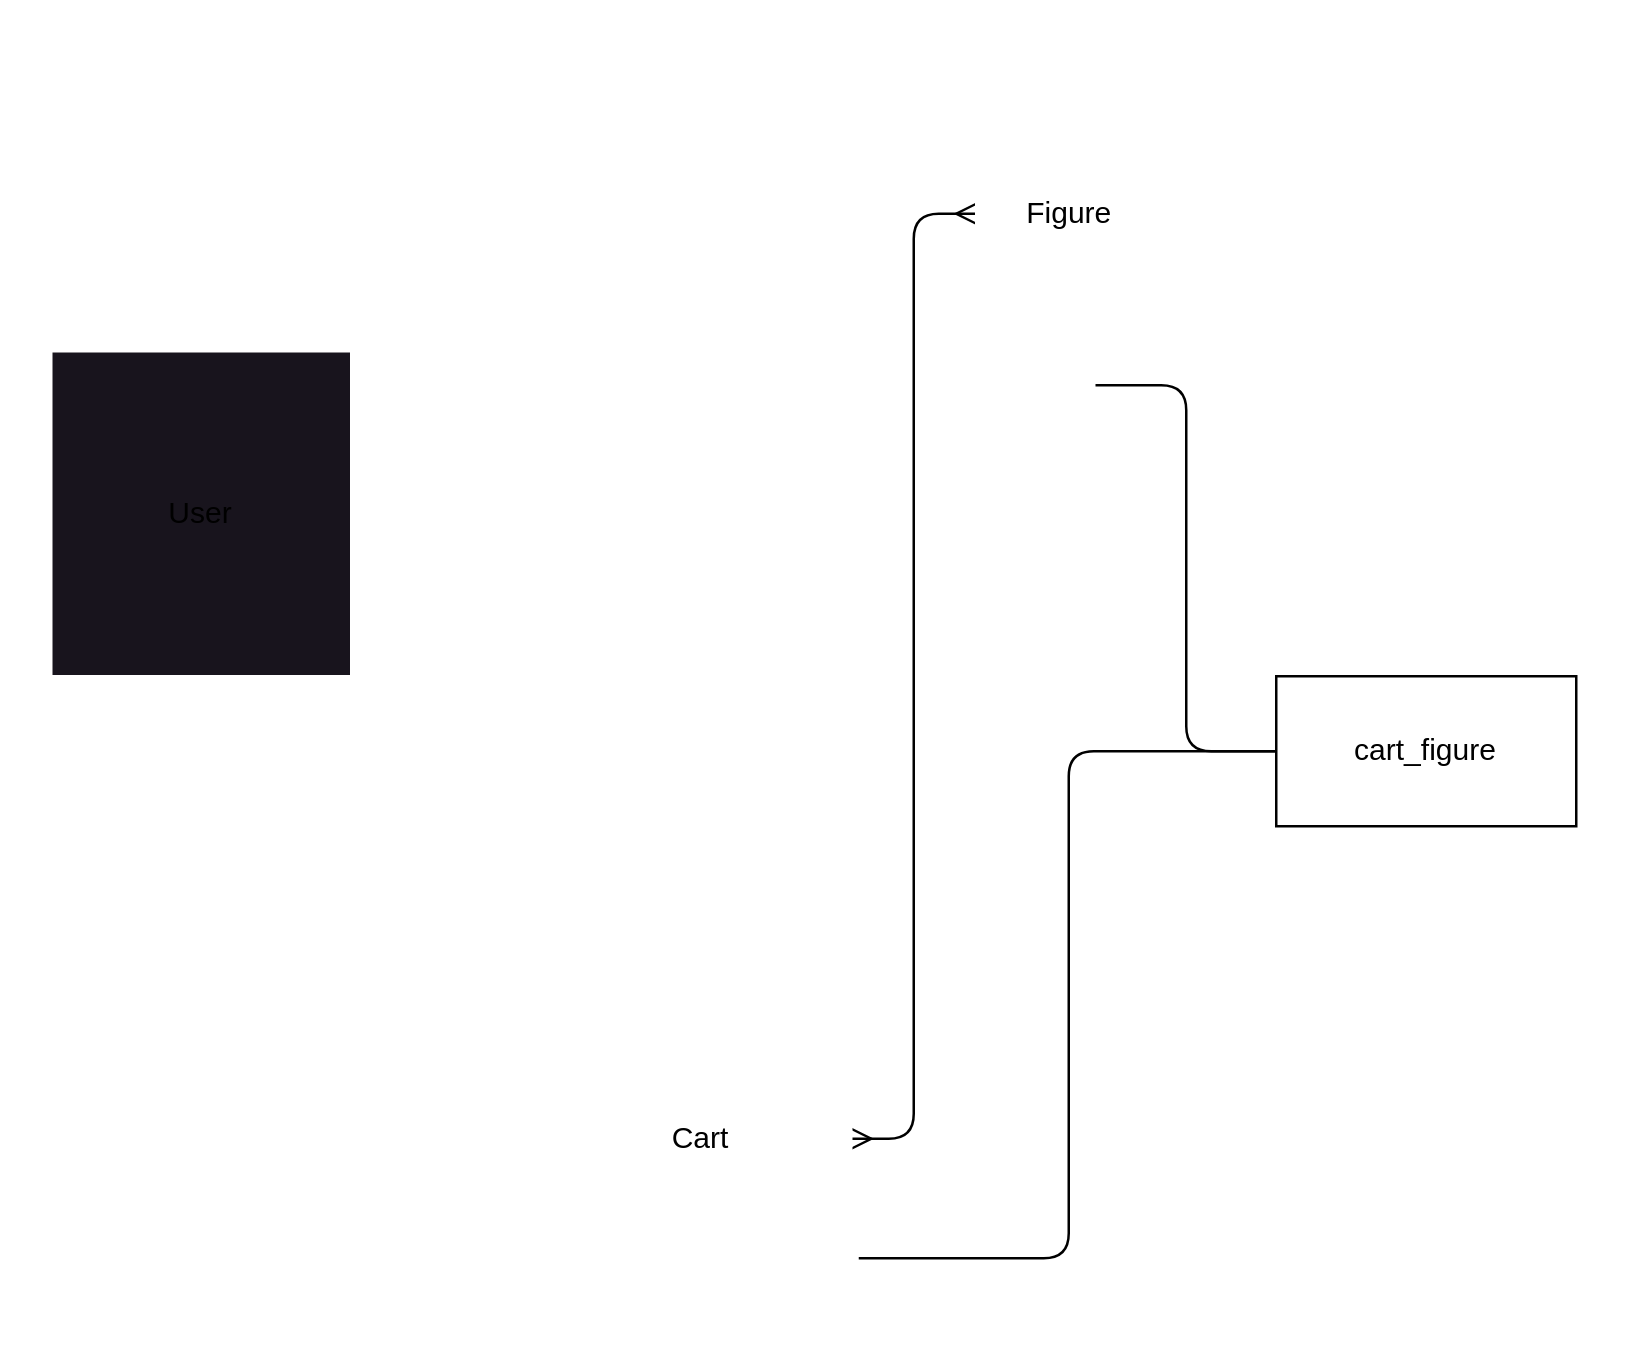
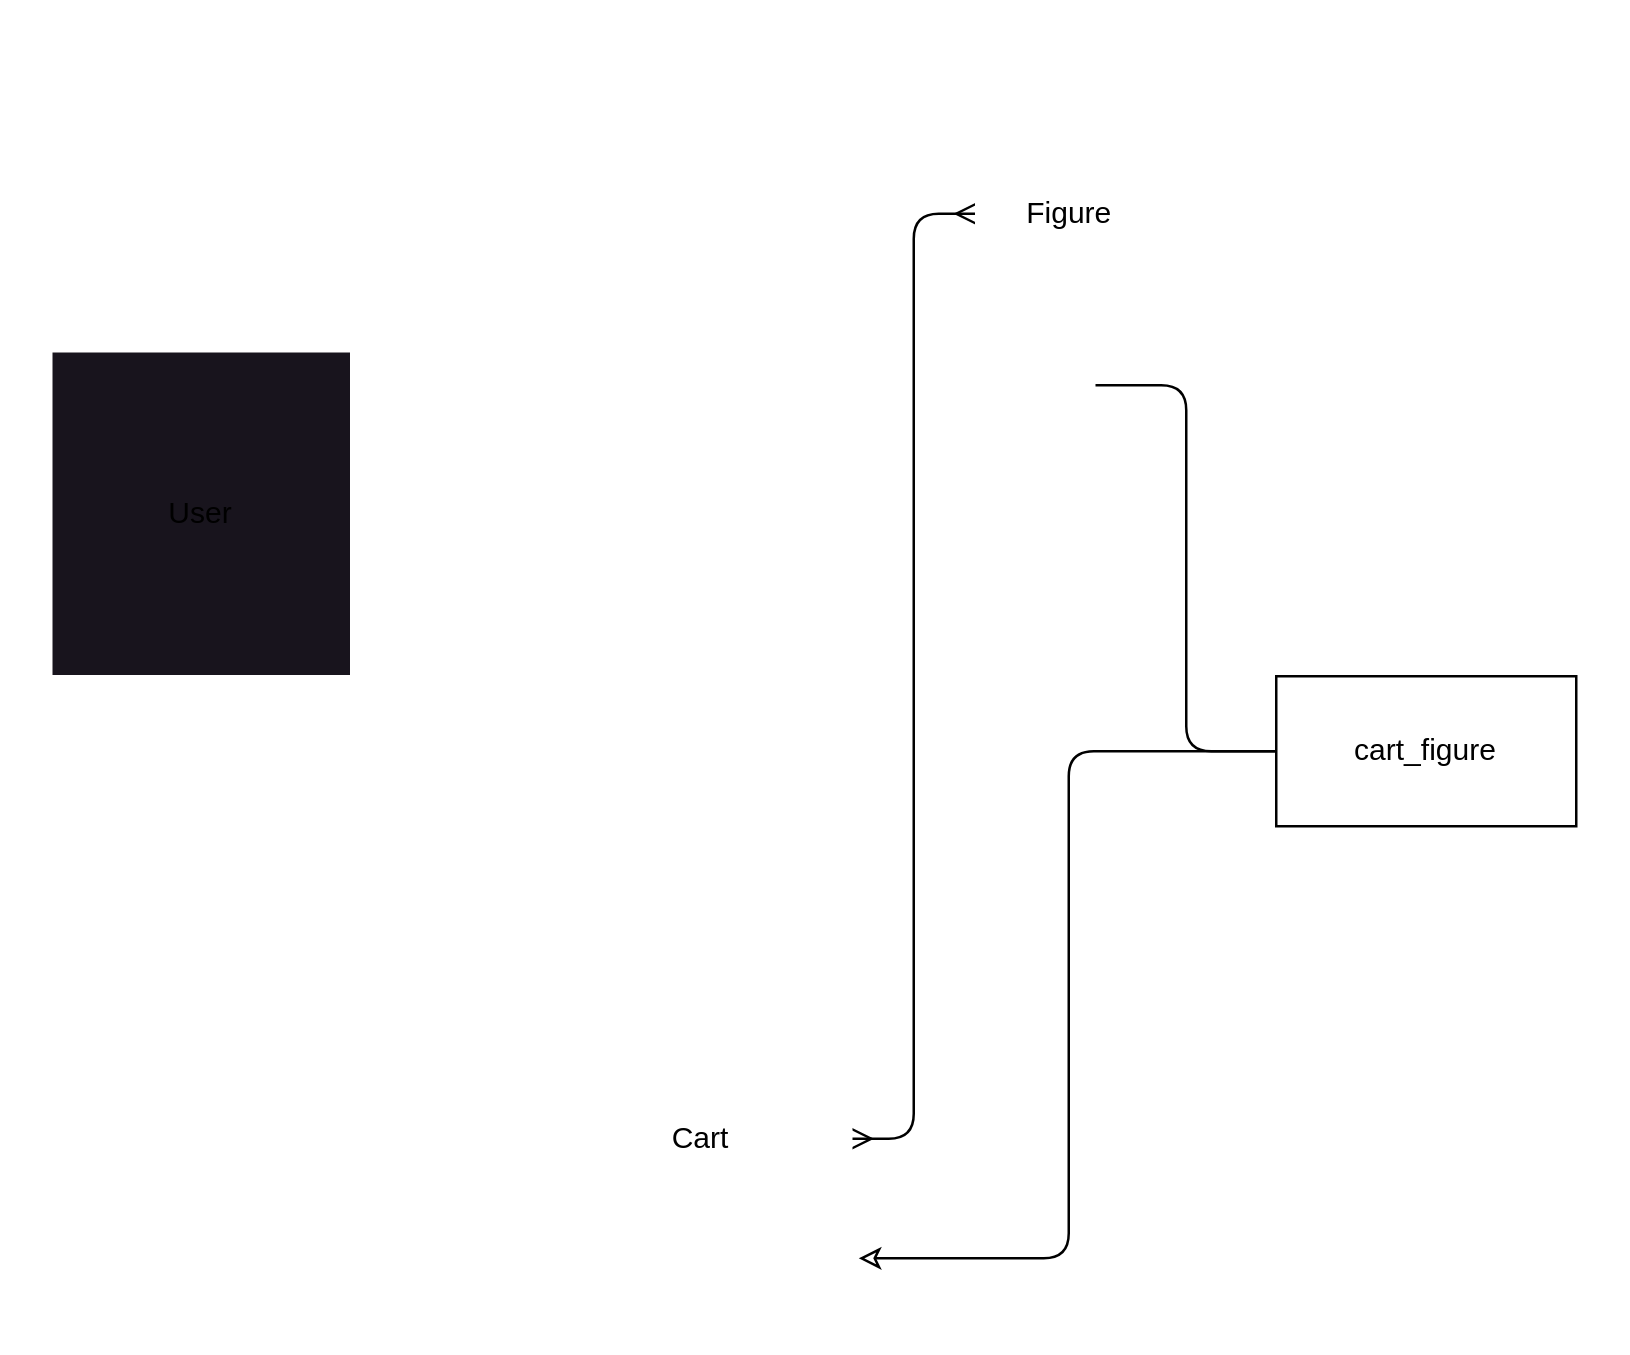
edge "cart_figure" -- "Cart": arrowhead none -> classic
